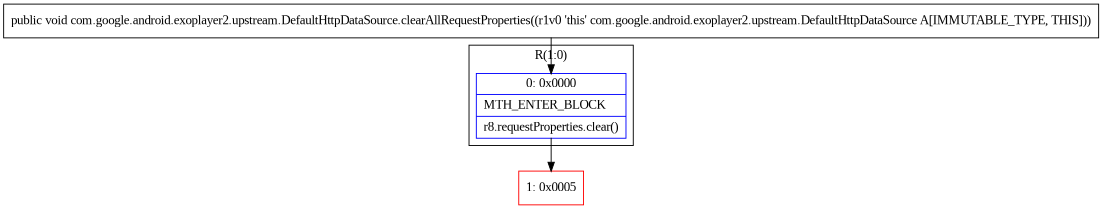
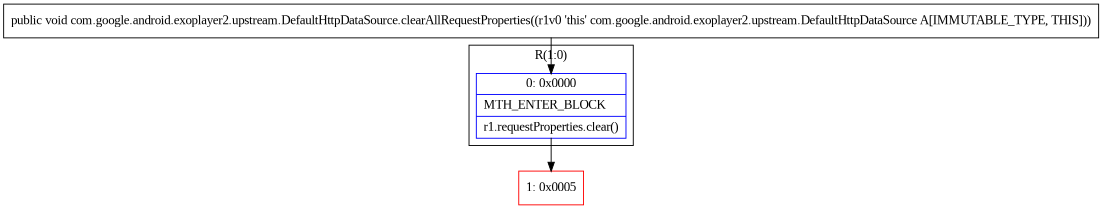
node "0: 0x0000": text "r8.requestProperties.clear()" -> "r1.requestProperties.clear()"
